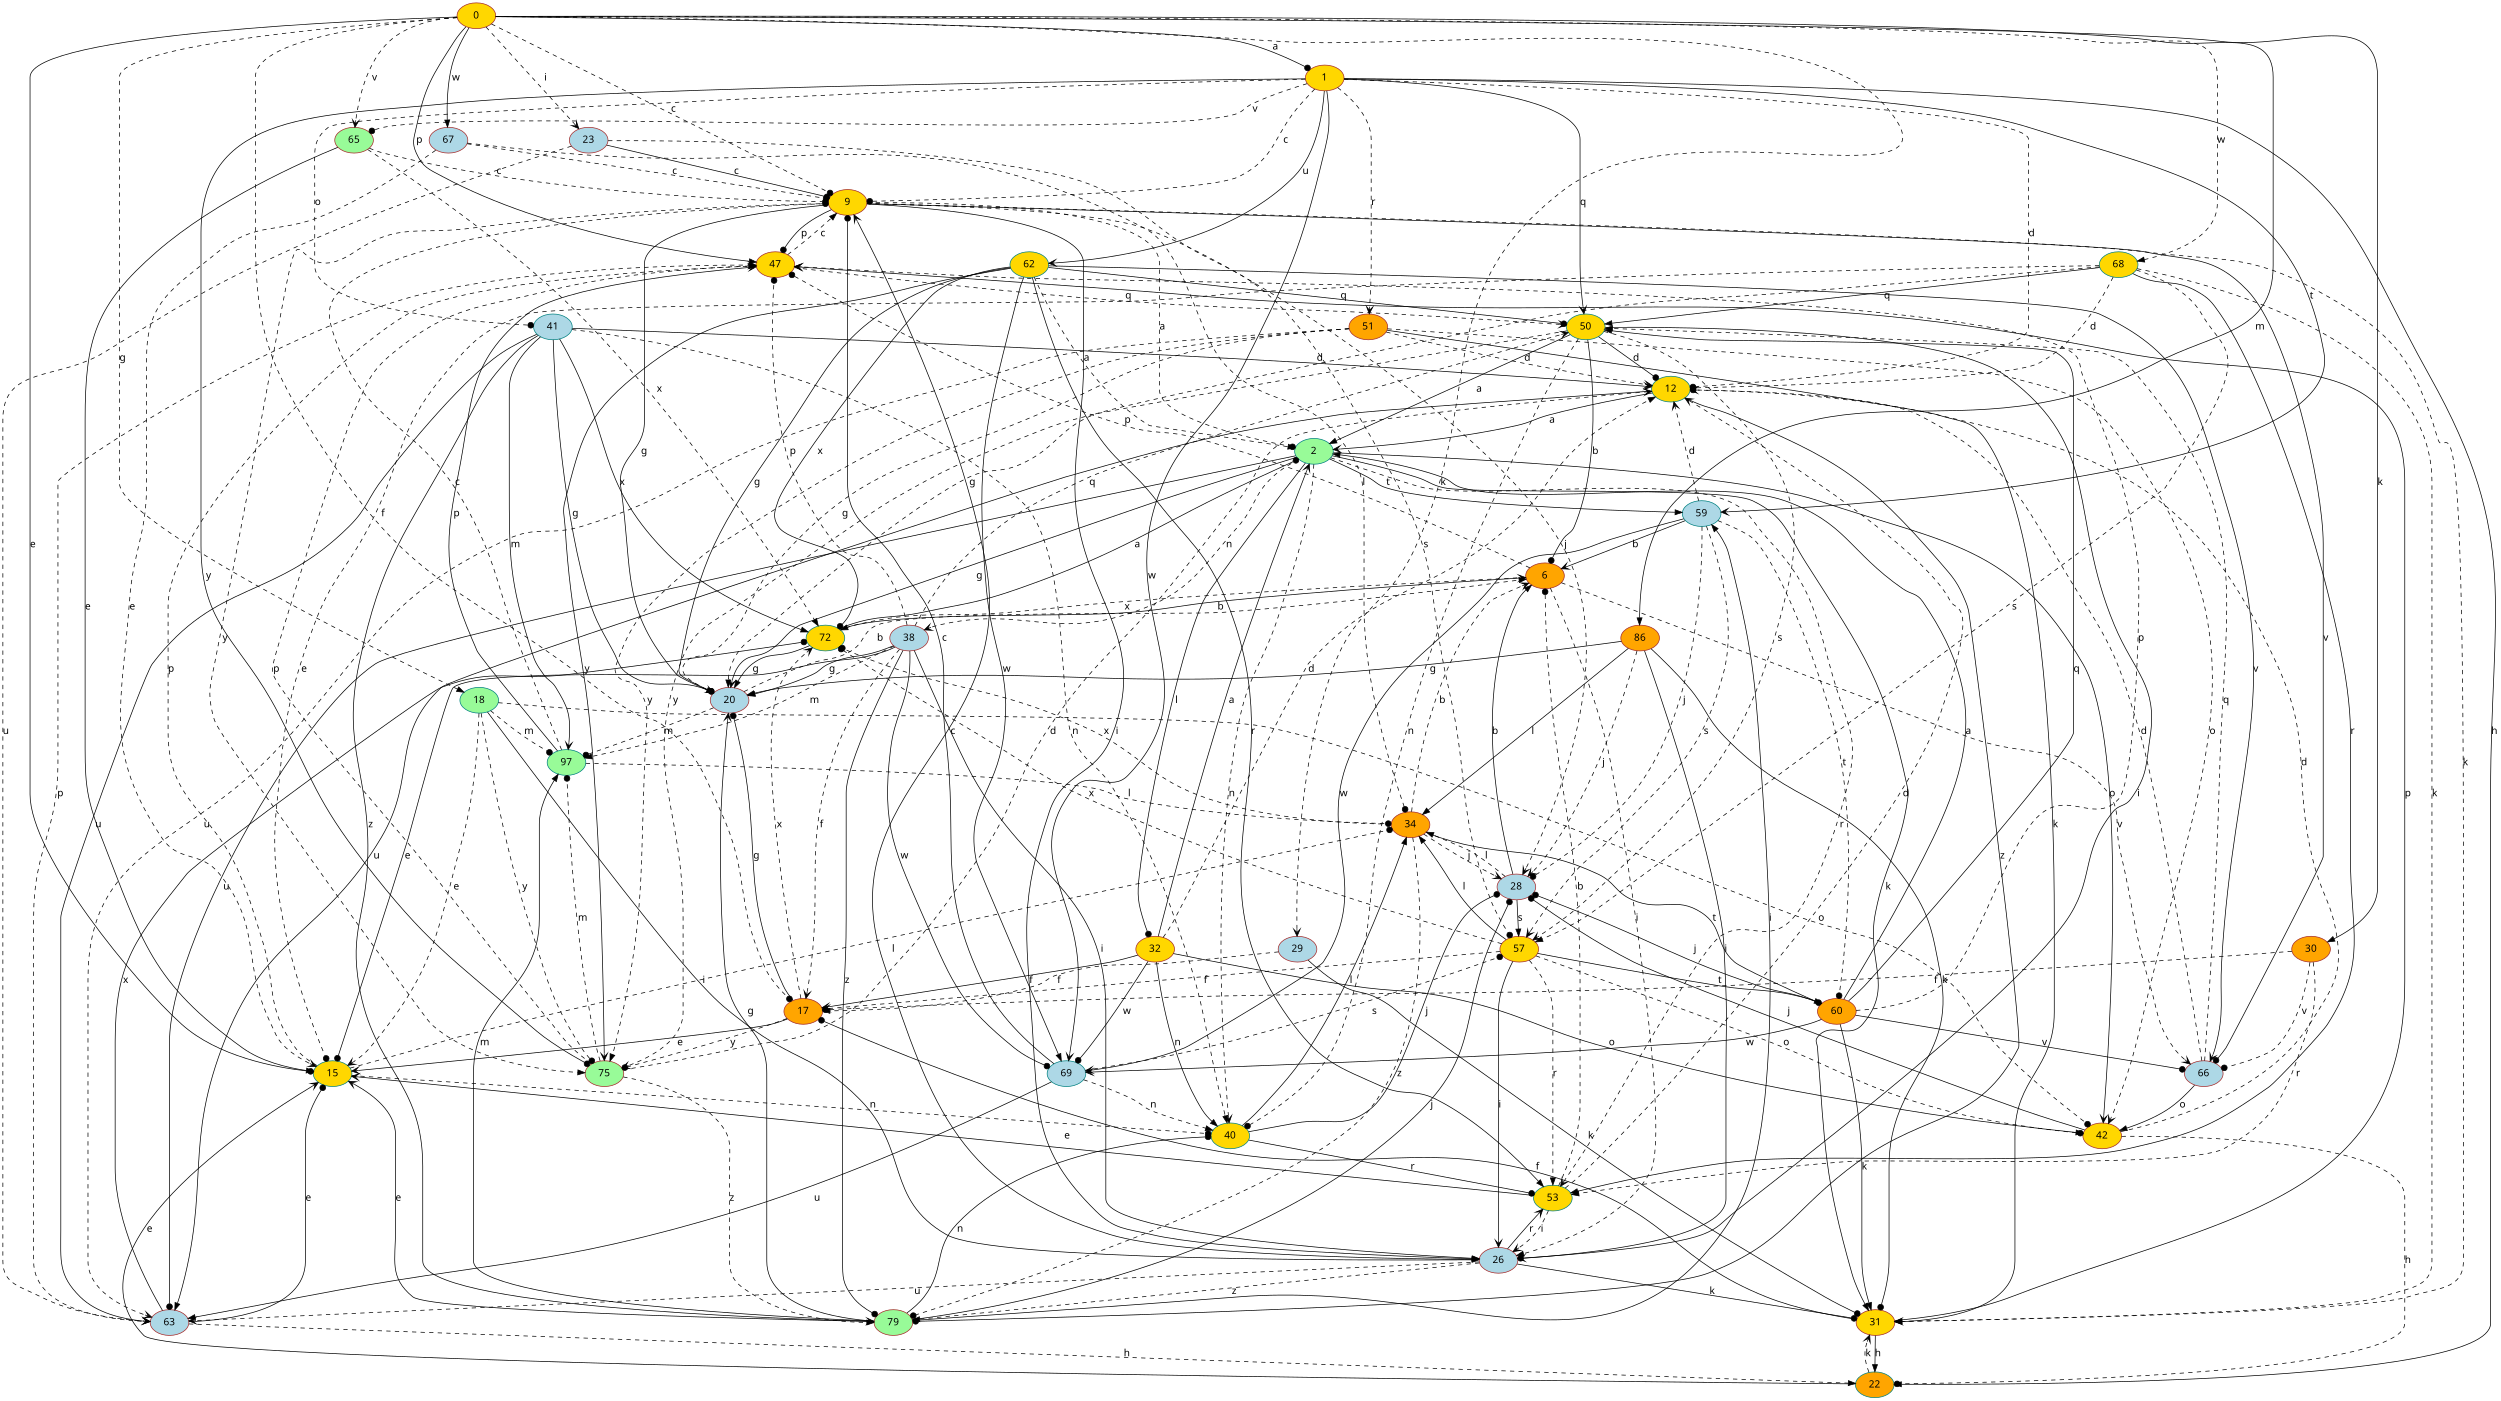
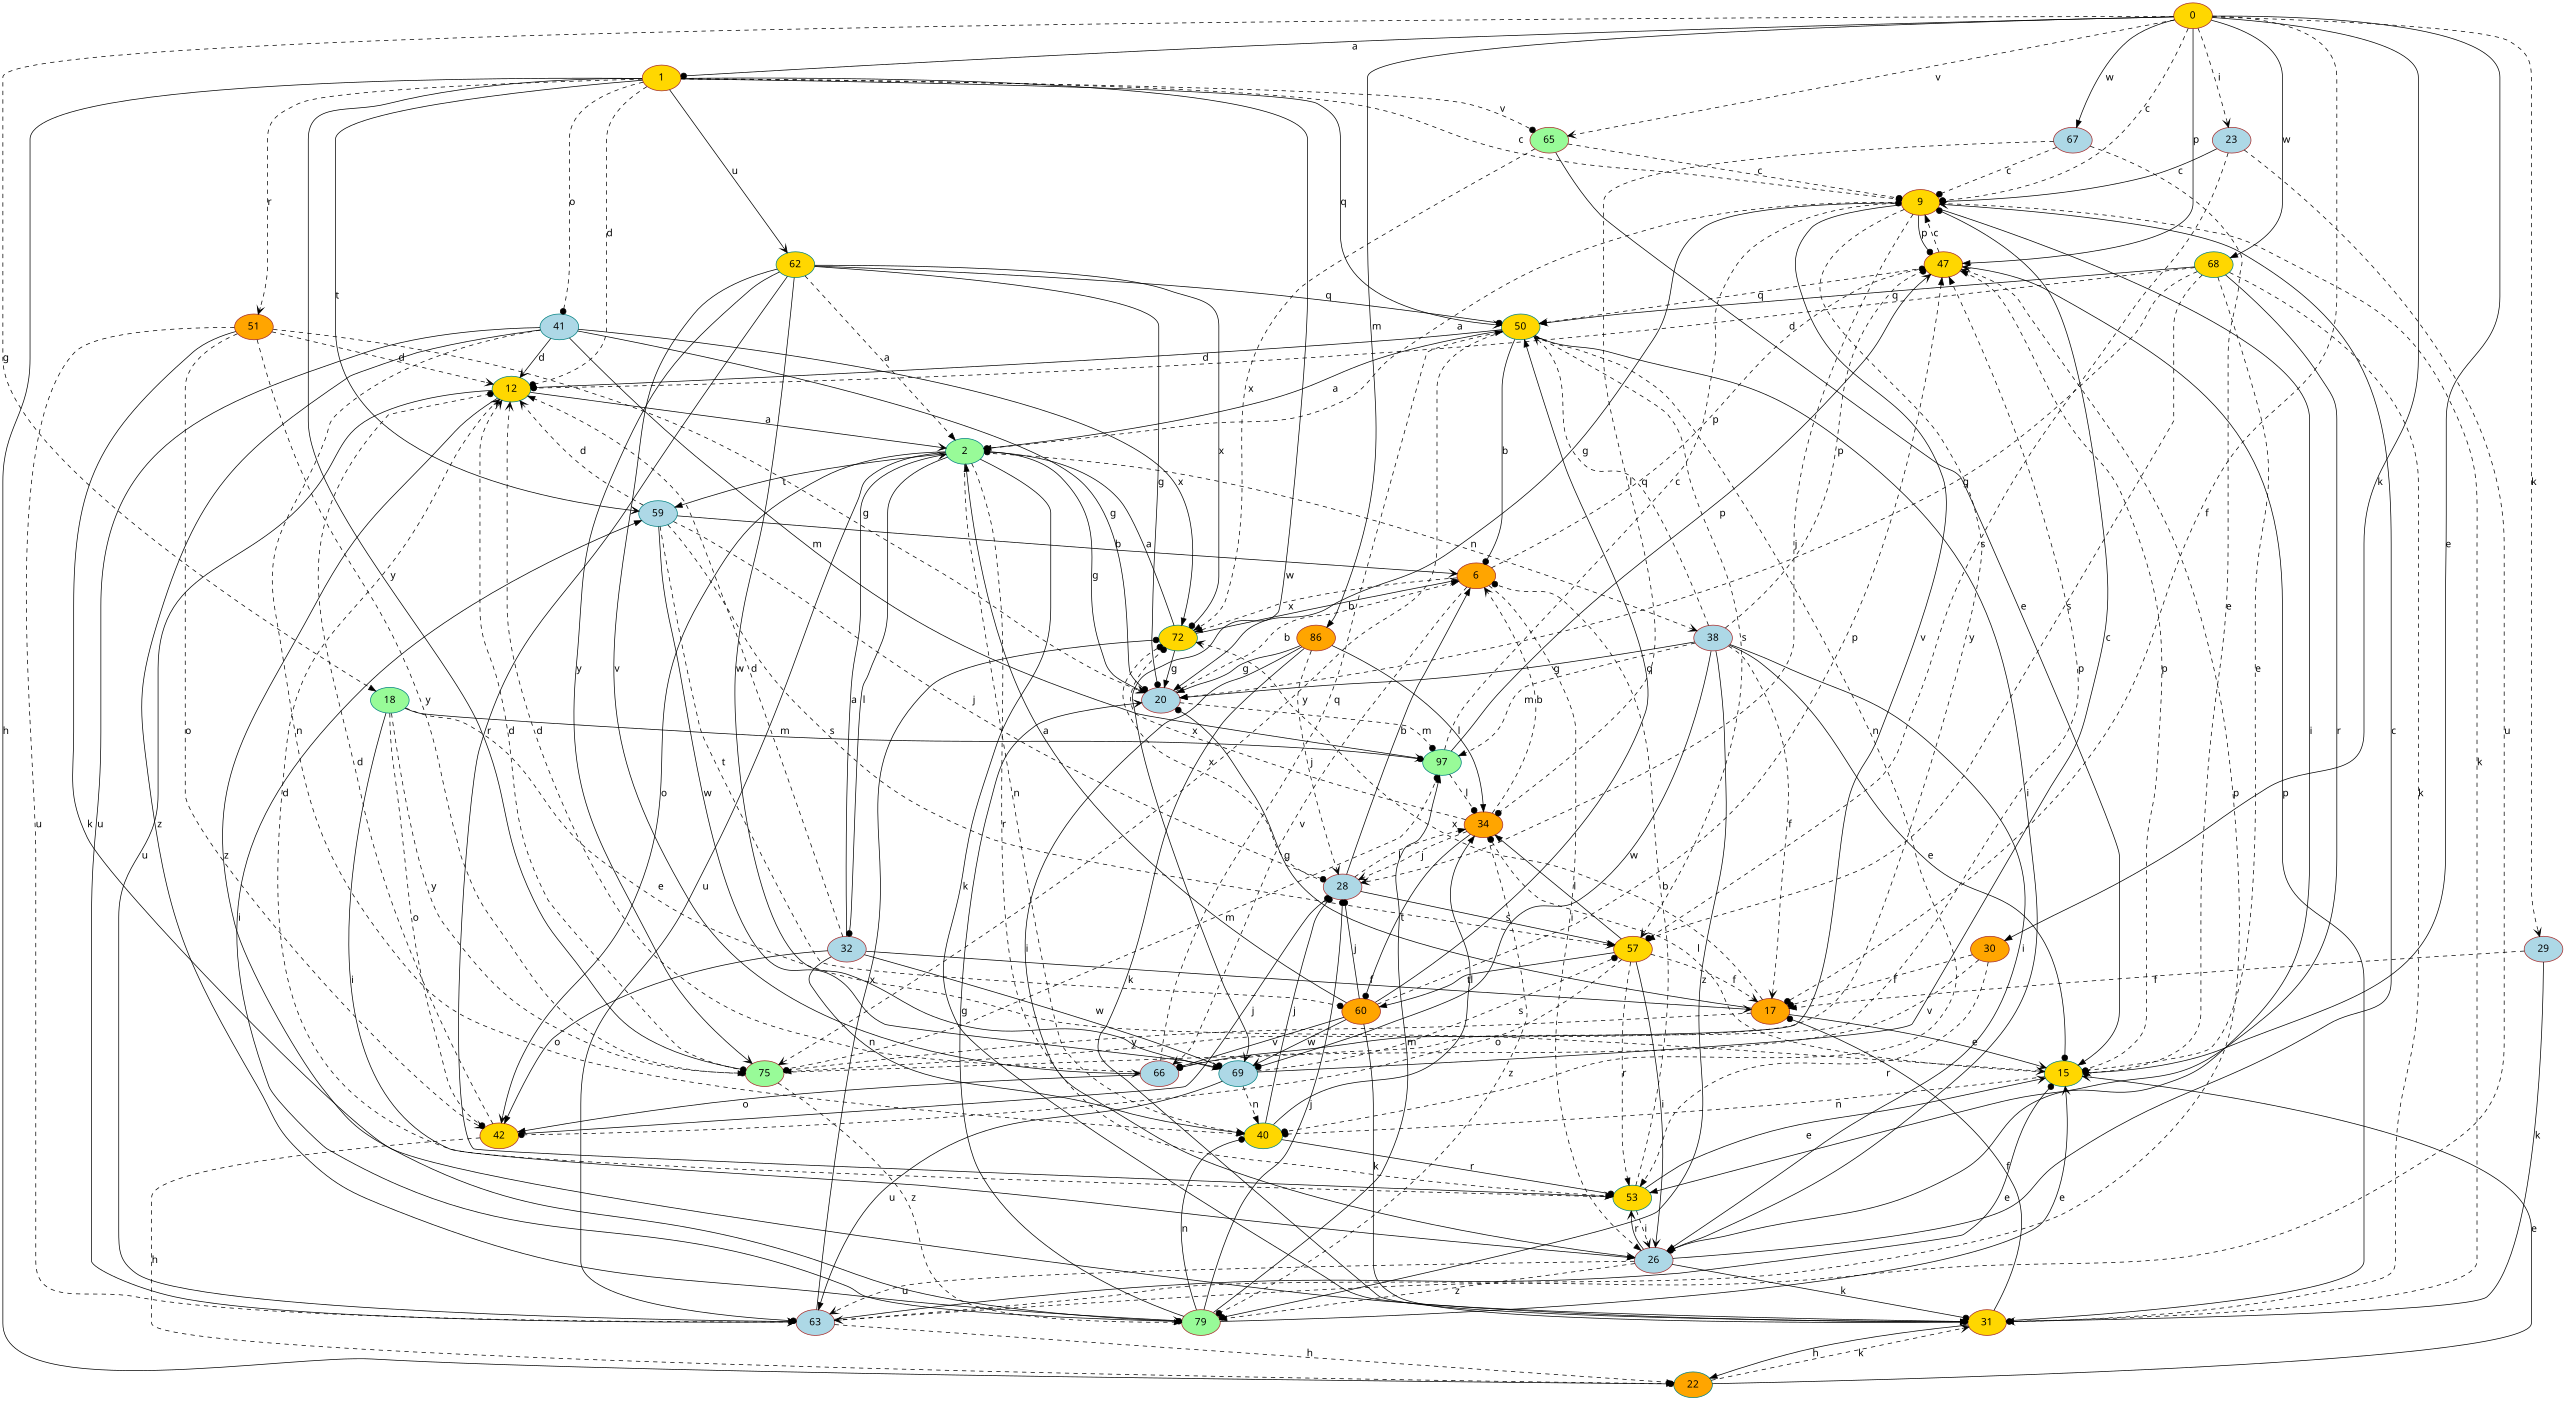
edge "0" -> "68": style dashed -> solid
edge "60" -> "47": arrowhead vee -> normal
edge "18" -> "97": style dashed -> solid
edge "57" -> "72": now "28" -> "72"
node "32": fillcolor gold -> lightblue
